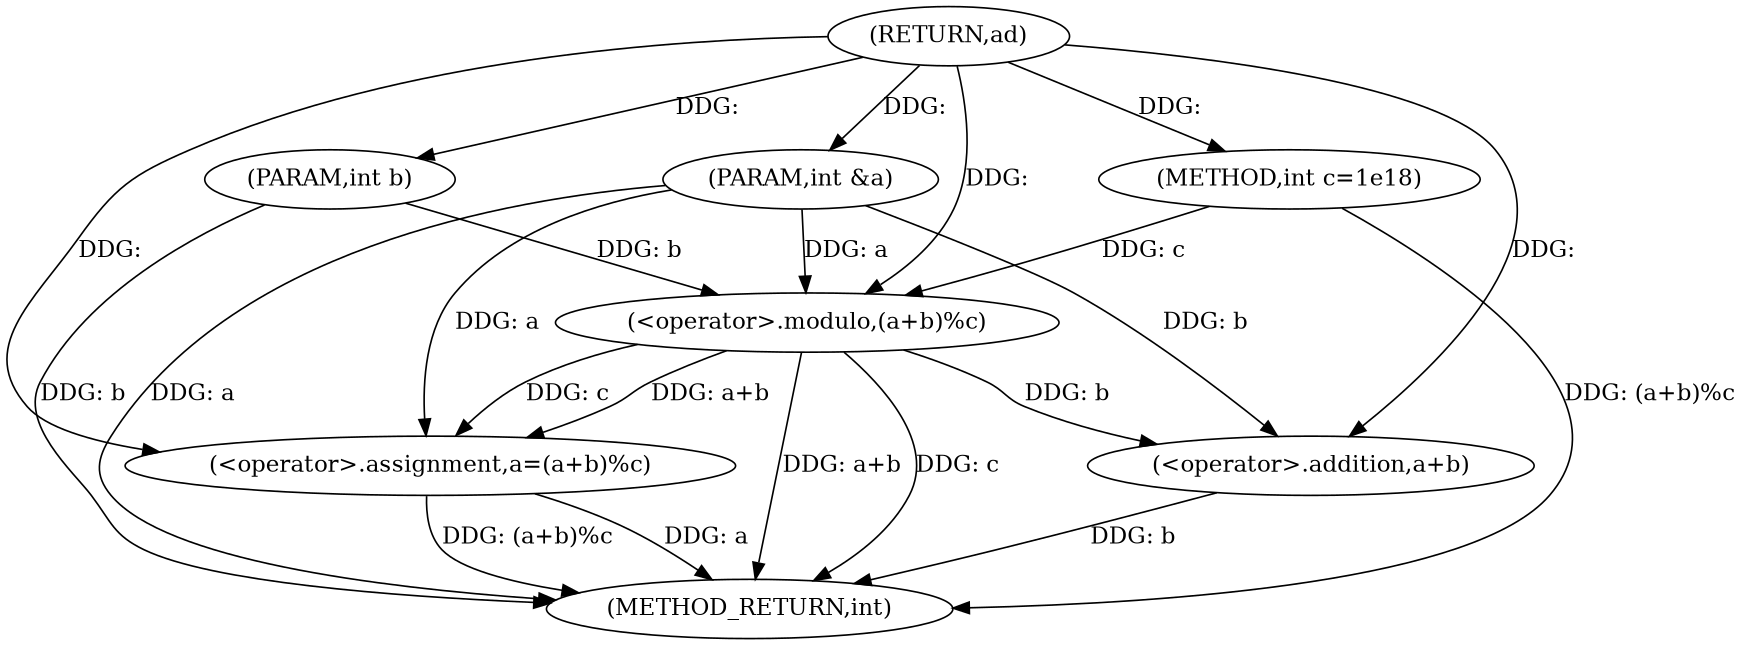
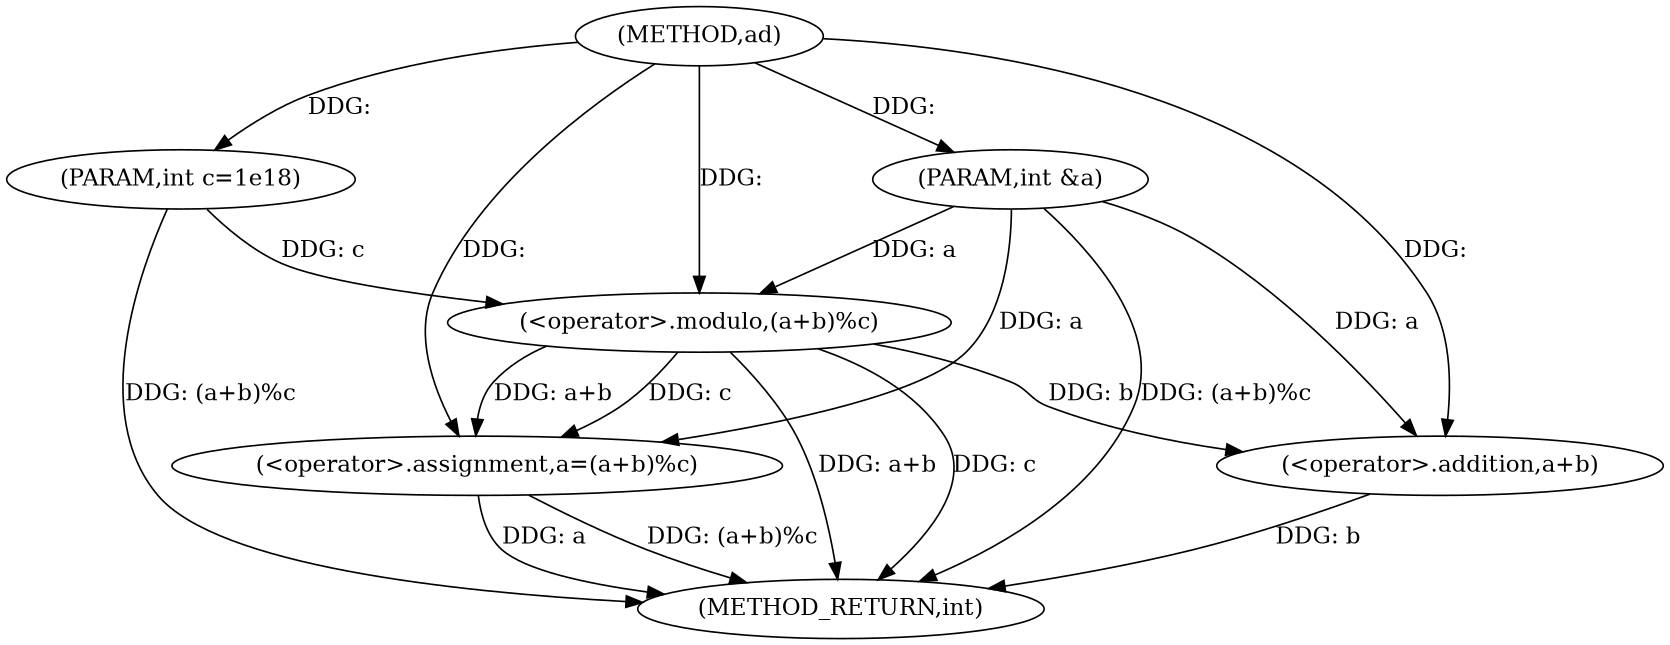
node "(RETURN,ad)": label "(RETURN,ad)" -> "(METHOD,ad)"
node "(PARAM,int b)": removed
node "(METHOD,int c=1e18)": label "(METHOD,int c=1e18)" -> "(PARAM,int c=1e18)"
edge "(PARAM,int &a)" -> "(<operator>.addition,a+b)": label "DDG: b" -> "DDG: a"
edge "(PARAM,int &a)" -> "(METHOD_RETURN,int)": label "DDG: a" -> "DDG: (a+b)%c"
